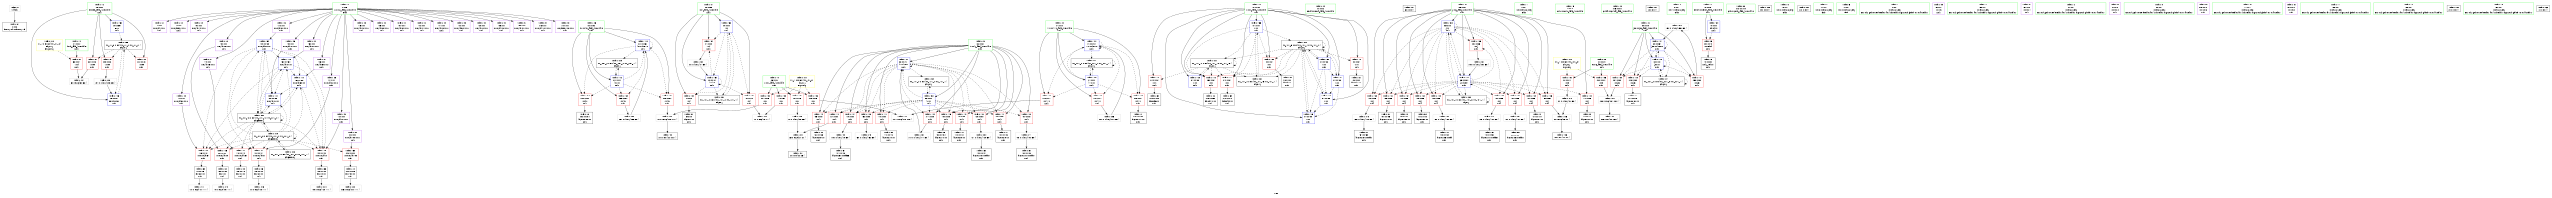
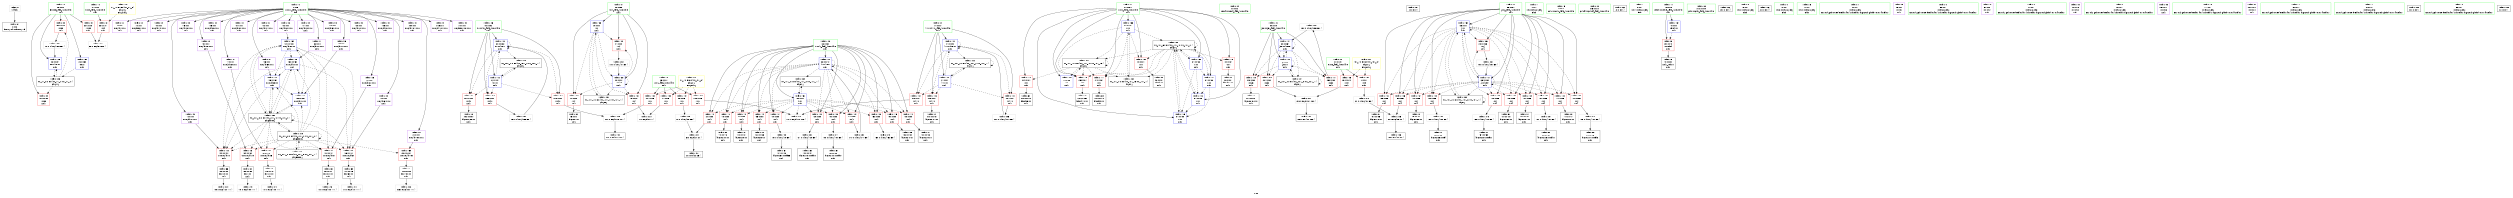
edge "NodeID: 157" -> "NodeID: 127": added
edge "NodeID: 235" -> "NodeID: 97": removed
edge "NodeID: 156" -> "NodeID: 167": now "NodeID: 156" -> "NodeID: 218"
node "NodeID: 217": added
